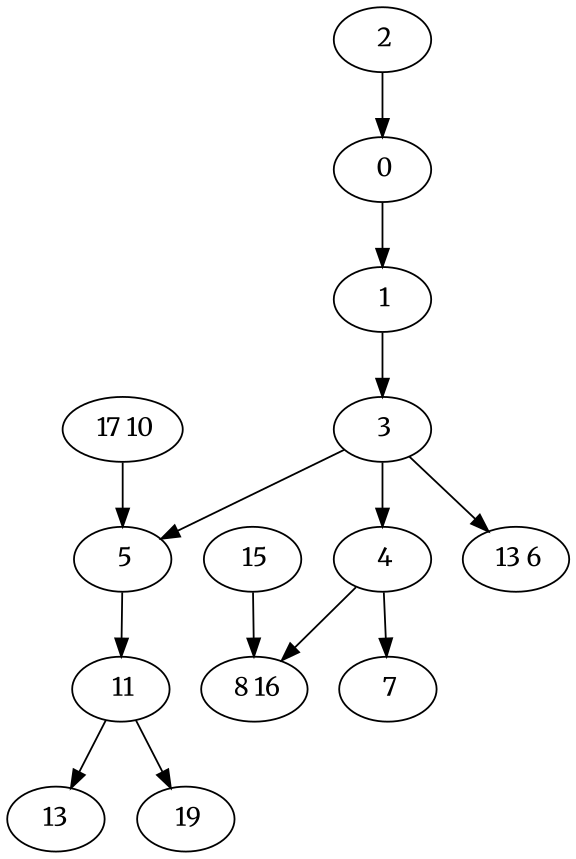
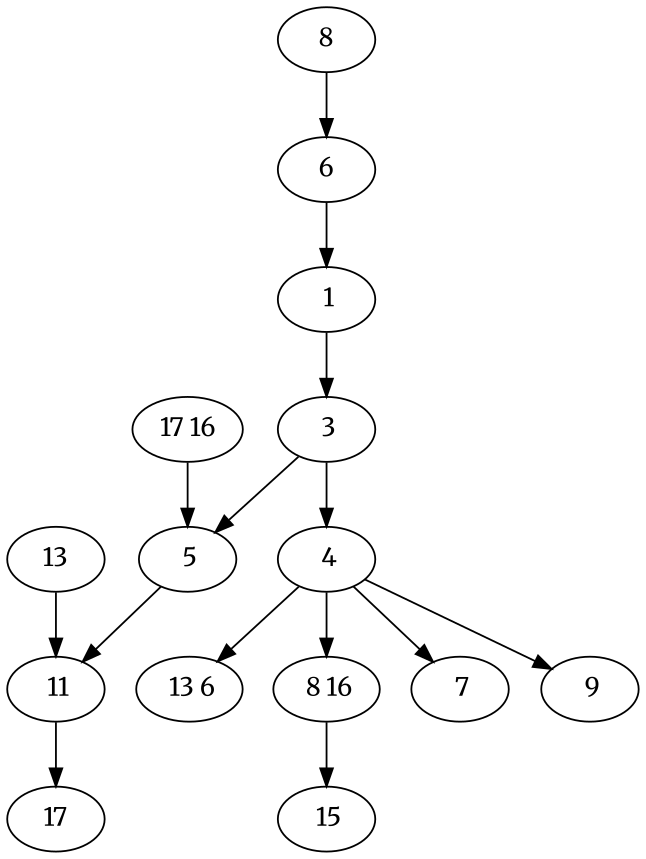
node "2": label "2" -> "8"
node "0": label "0" -> "6"
node "17 10": label "17 10" -> "17 16"
edge "3" -> "13 6": now "4" -> "13 6"
edge "15" -> "8 16": reversed
node "9": added
edge "11" -> "13": reversed
node "19": label "19" -> "17"
